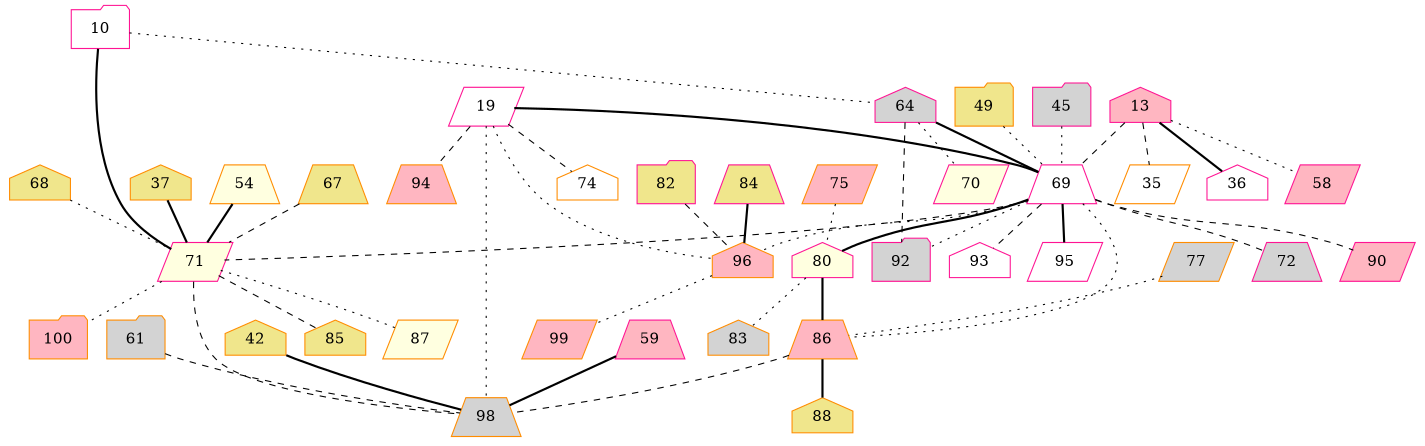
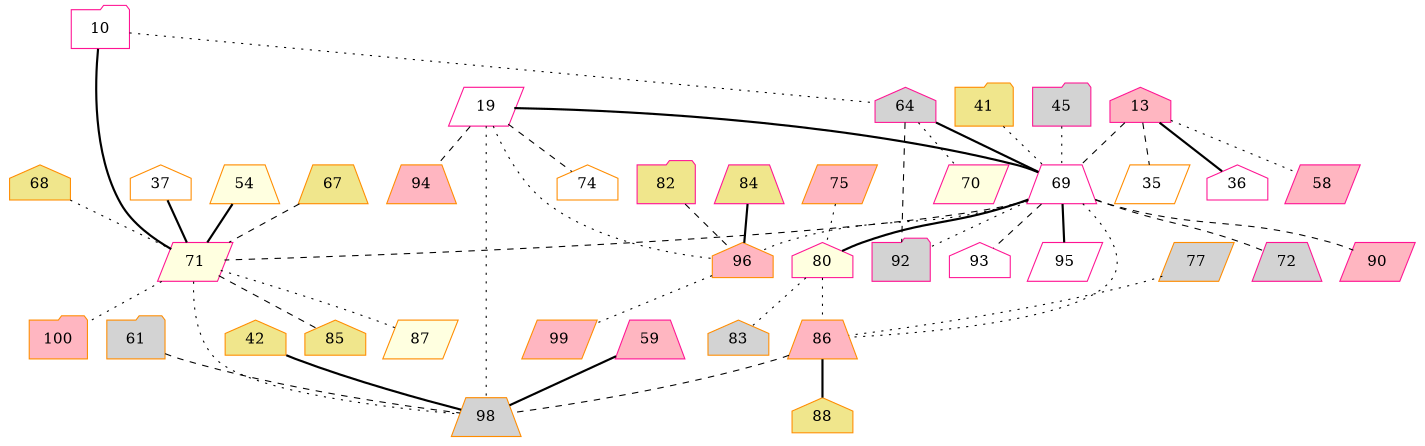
node "49": label "49" -> "41"
node "37": fillcolor khaki -> white
edge "80" -- "86": style bold -> dotted
edge "71" -- "98": style dashed -> dotted
